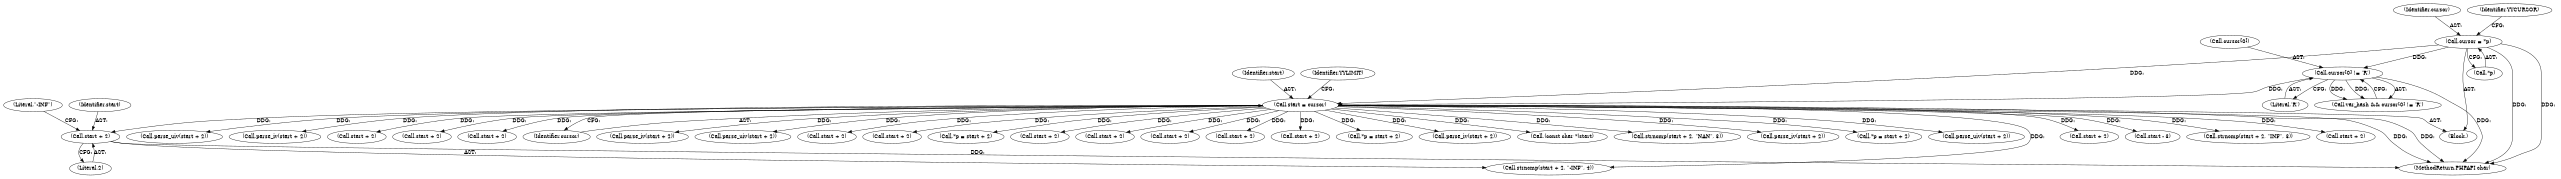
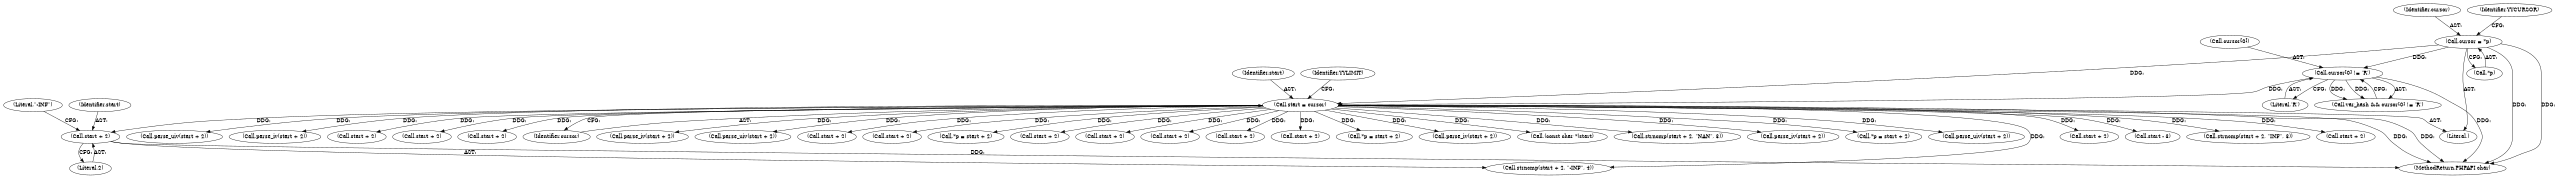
node "(Block,)": label "(Block,)" -> "(Literal,)"
